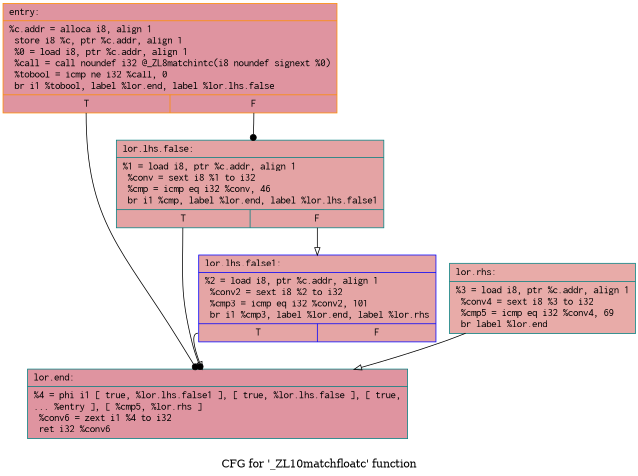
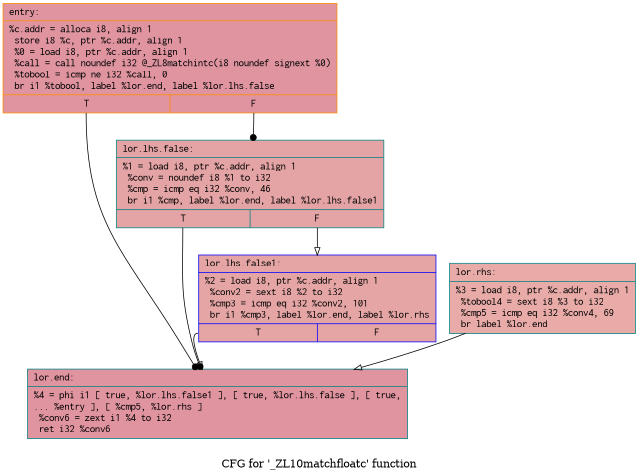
node "lor.lhs.false:": text "%conv = sext i8 %1 to i32" -> "%conv = noundef i8 %1 to i32"
node "lor.rhs:": text "%conv4 = sext i8 %3 to i32" -> "%tobool4 = sext i8 %3 to i32"
